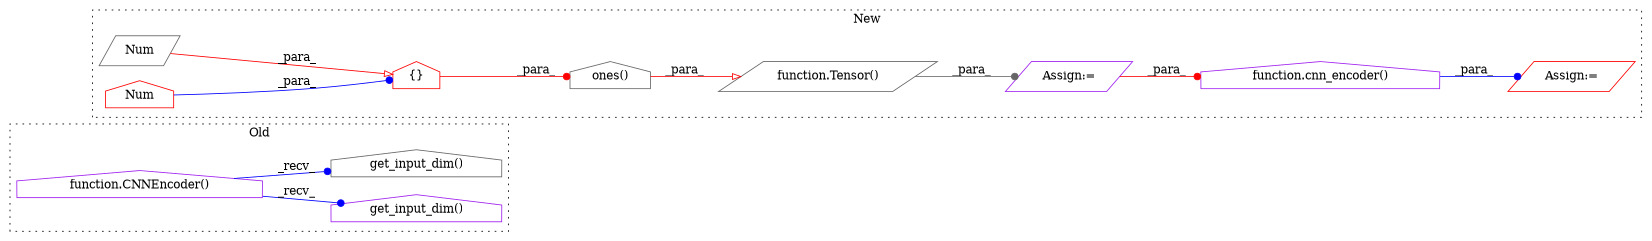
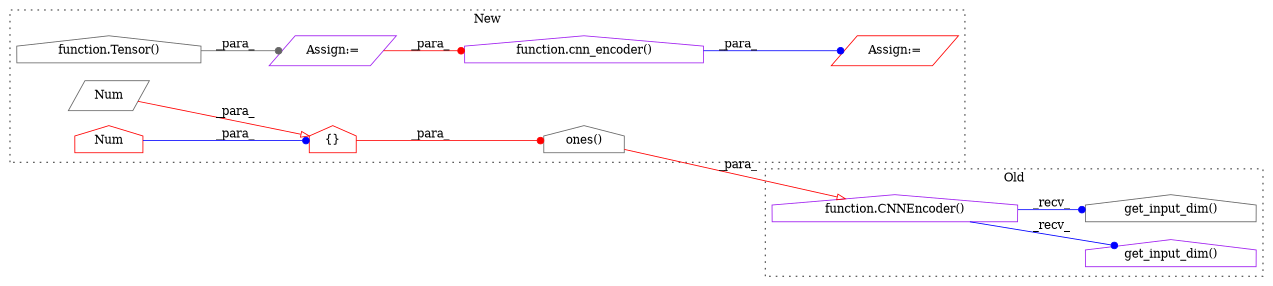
edge "ones()" -> "function.Tensor()": now "ones()" -> "function.CNNEncoder()"
node "function.Tensor()": shape parallelogram -> house
